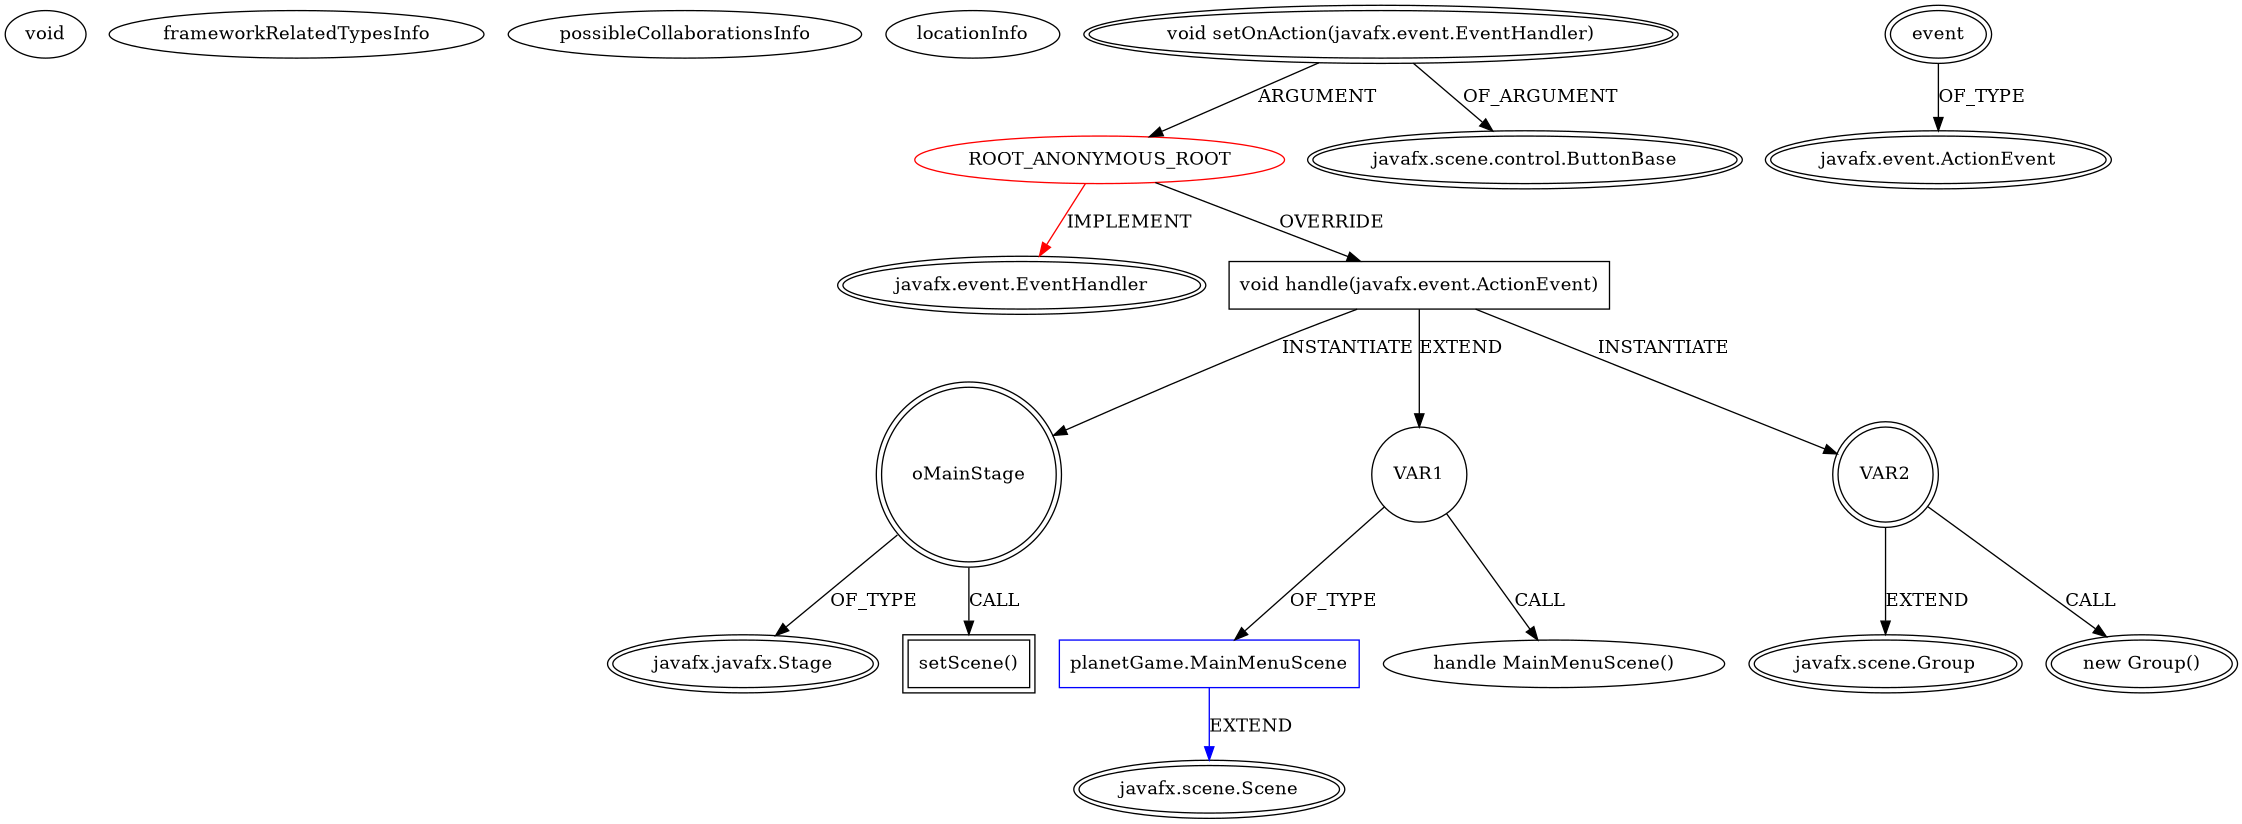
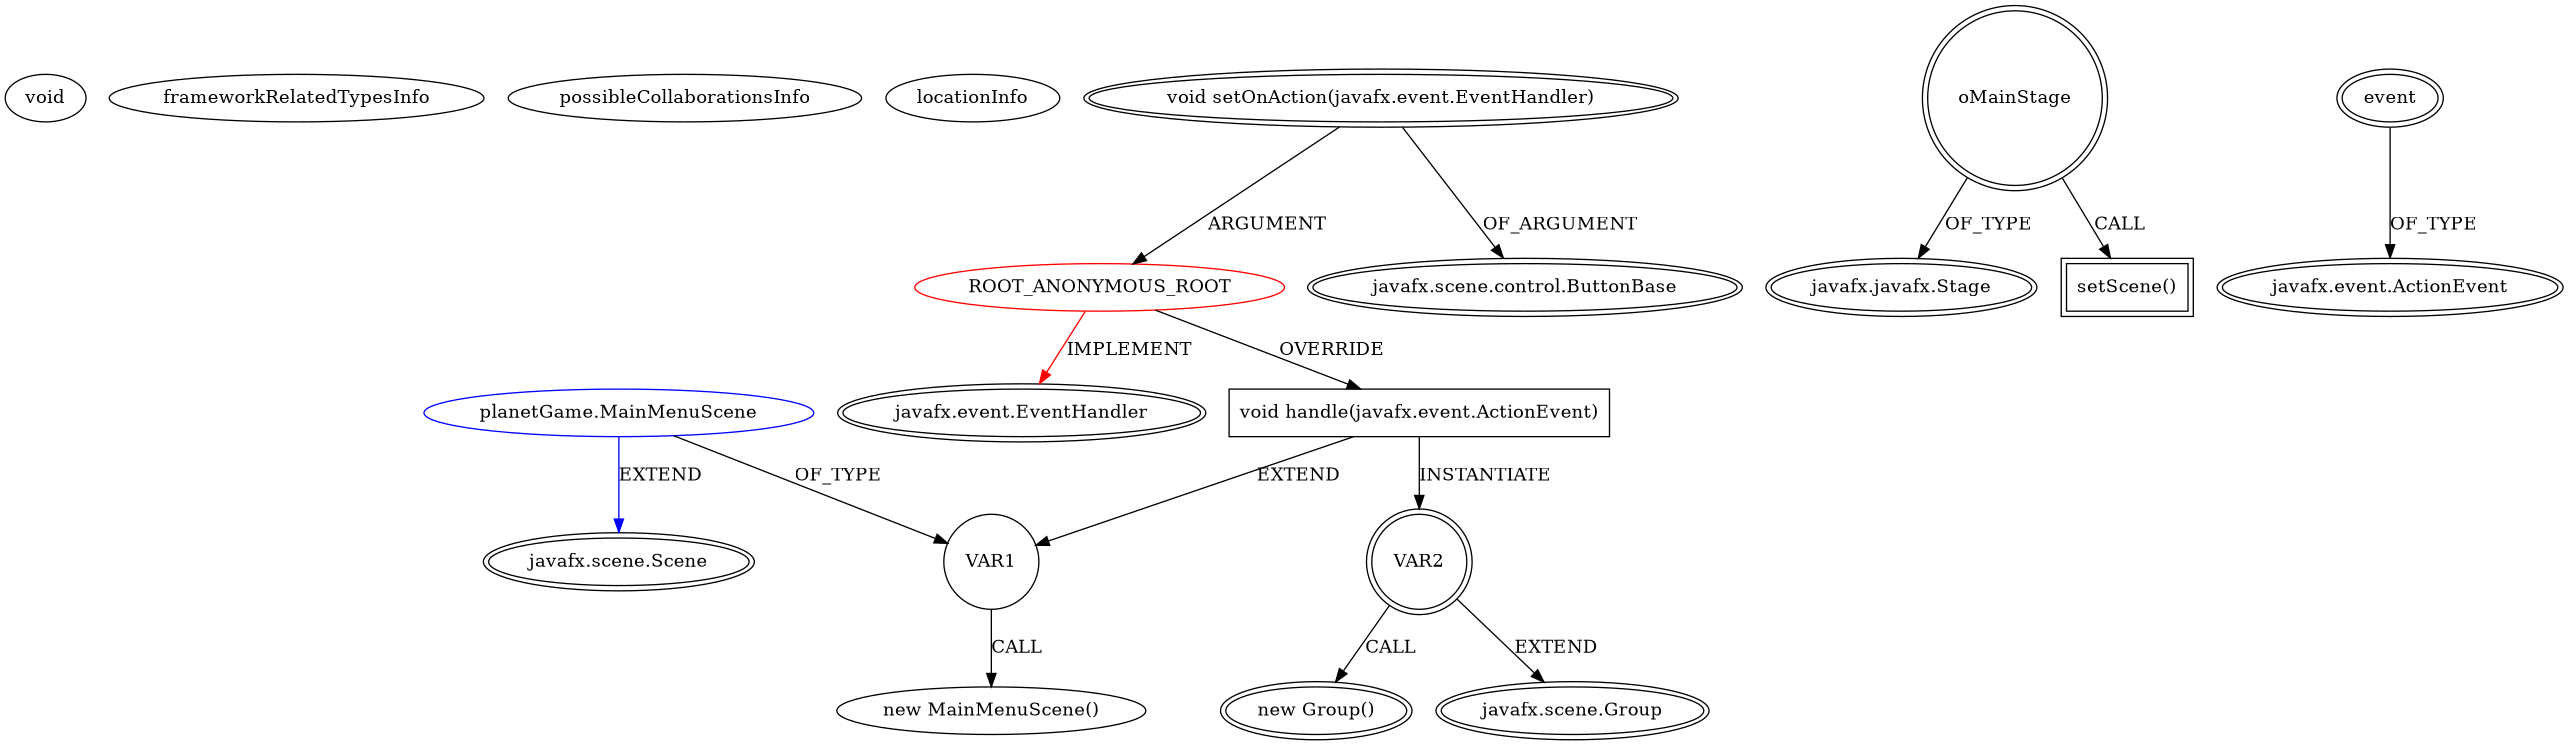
edge "void handle(javafx.event.ActionEvent)" -> "oMainStage": removed, label "INSTANTIATE"
edge "VAR1" -> "planetGame.MainMenuScene": reversed
node "planetGame.MainMenuScene": shape box -> ellipse
node "handle MainMenuScene()": label "handle MainMenuScene()" -> "new MainMenuScene()"
